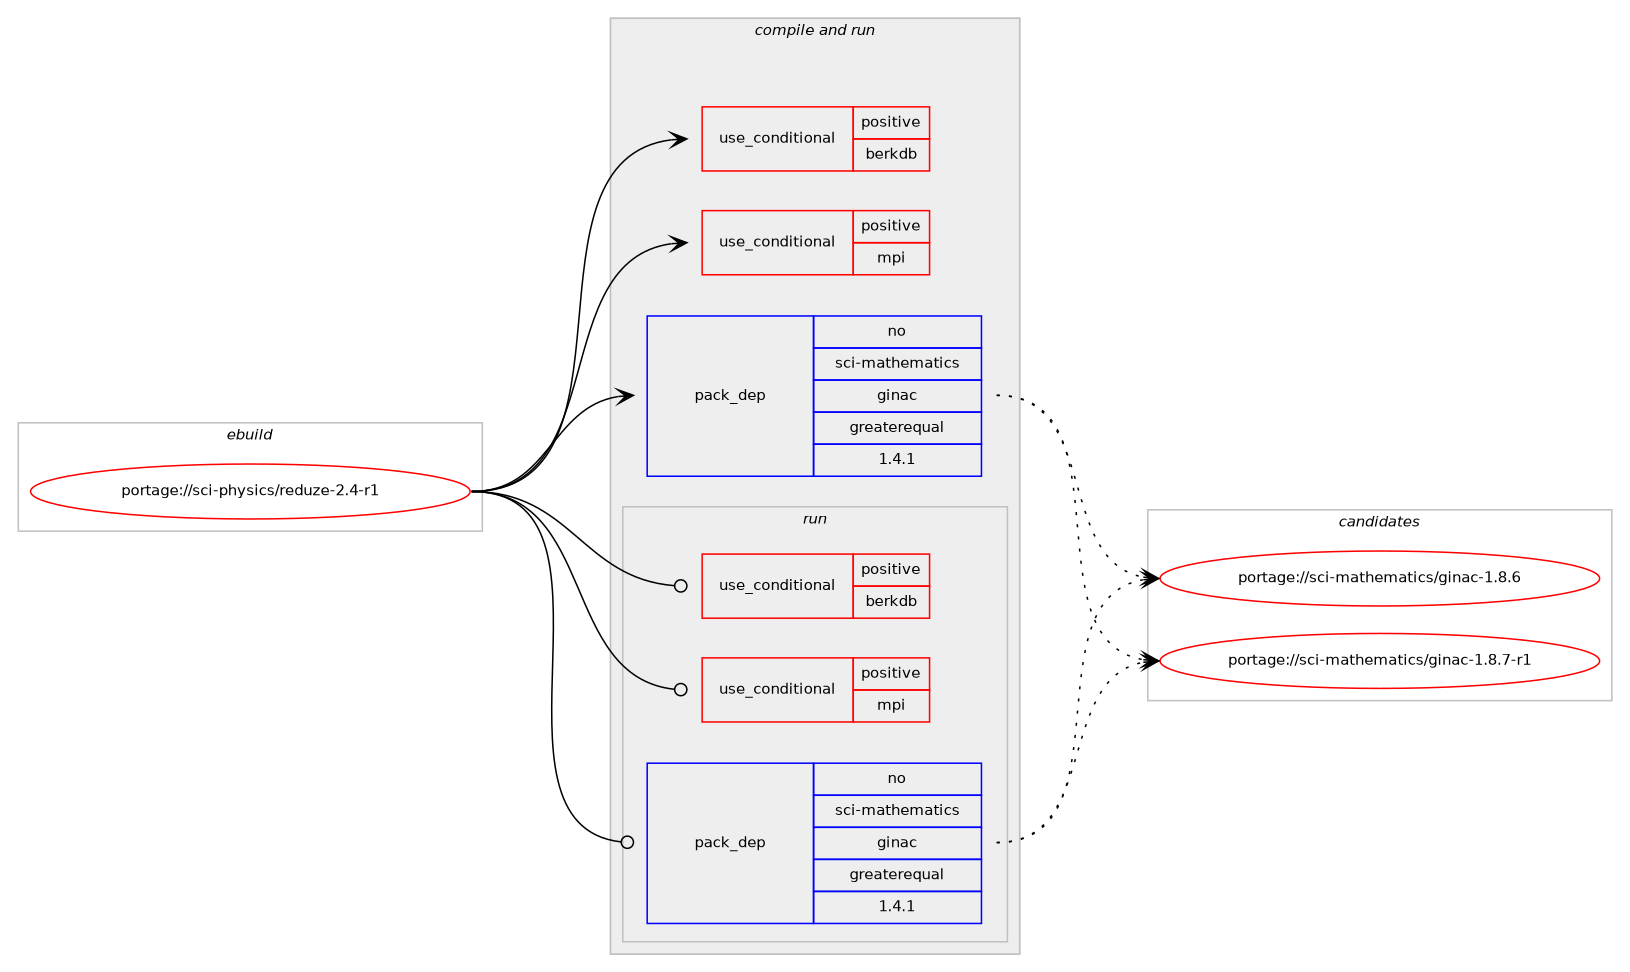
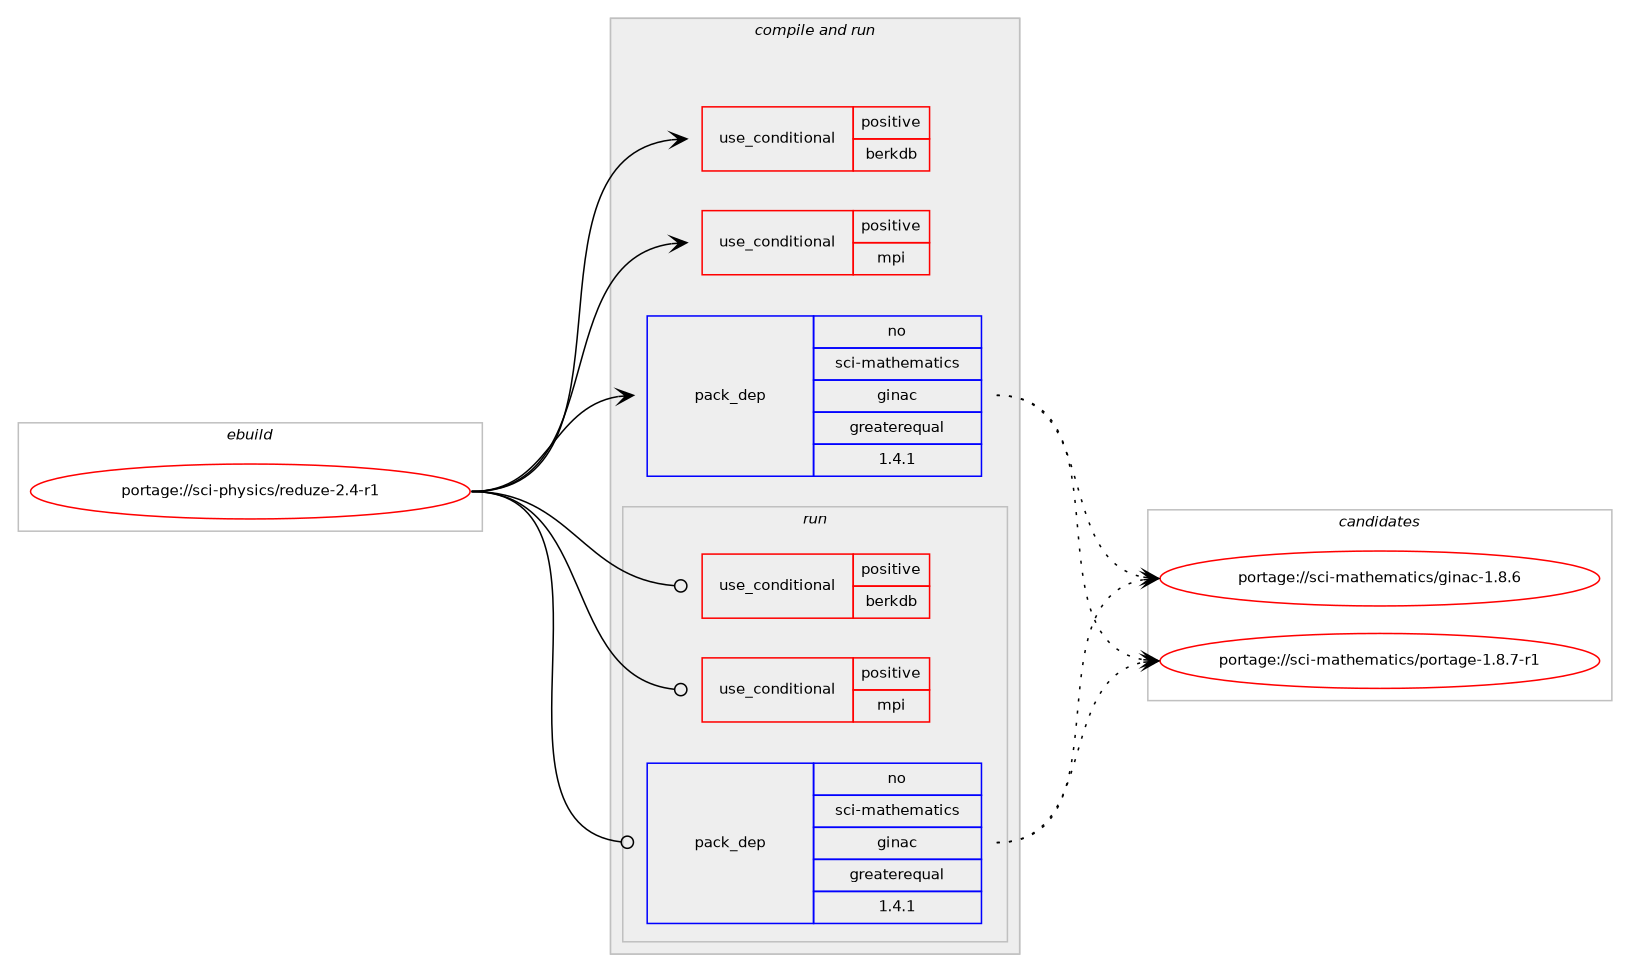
node "portage://sci-mathematics/ginac-1.8.7-r1": label "portage://sci-mathematics/ginac-1.8.7-r1" -> "portage://sci-mathematics/portage-1.8.7-r1"
